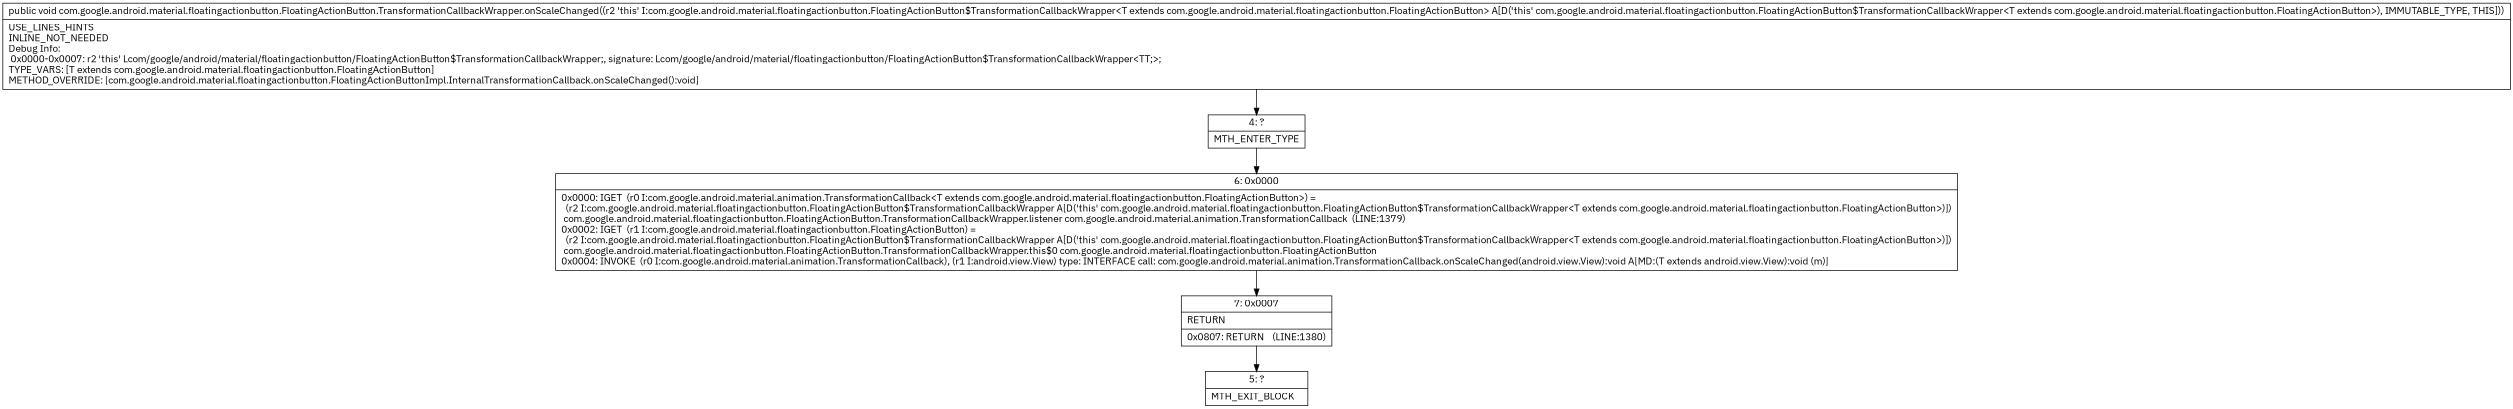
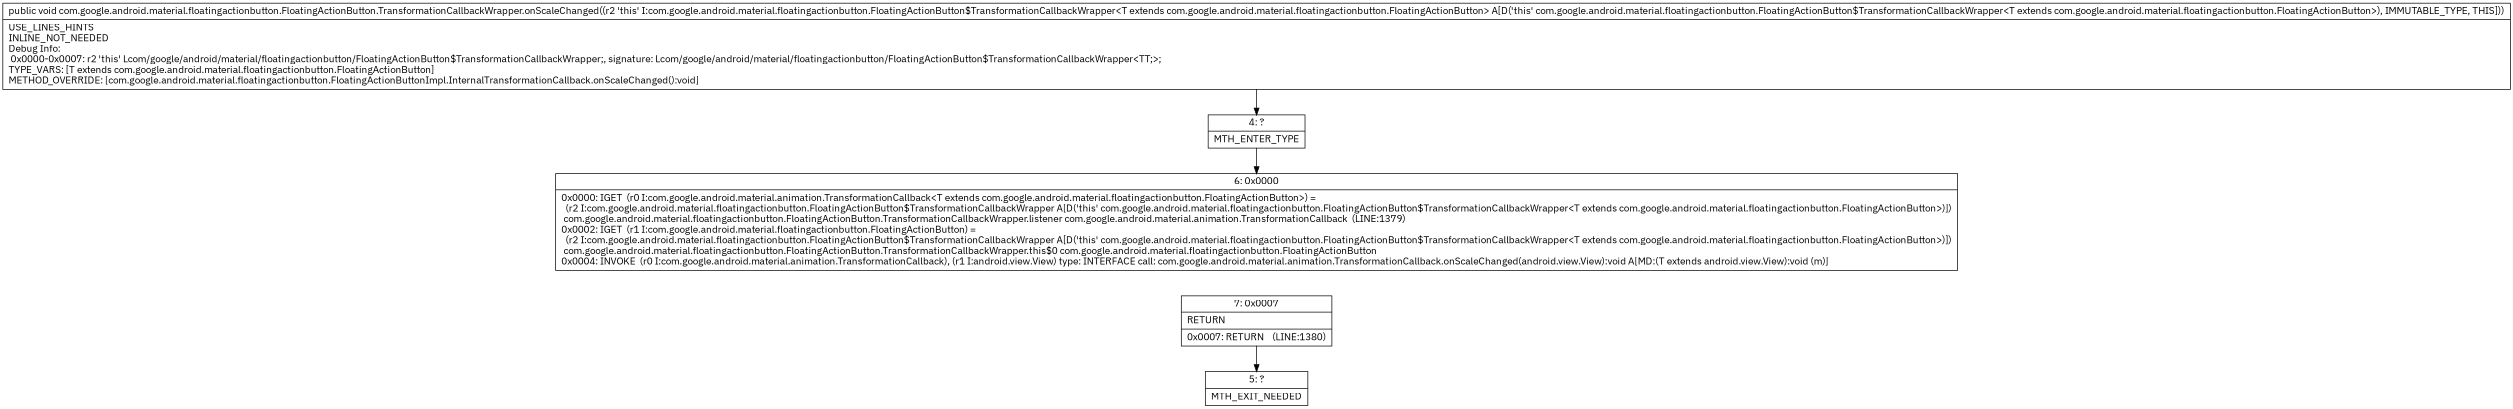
edge "6: 0x0000" -> "7: 0x0007": removed
node "7: 0x0007": text "0x0807: RETURN    (LINE:1380)" -> "0x0007: RETURN    (LINE:1380)"
node "5: ?": text "MTH_EXIT_BLOCK" -> "MTH_EXIT_NEEDED"
